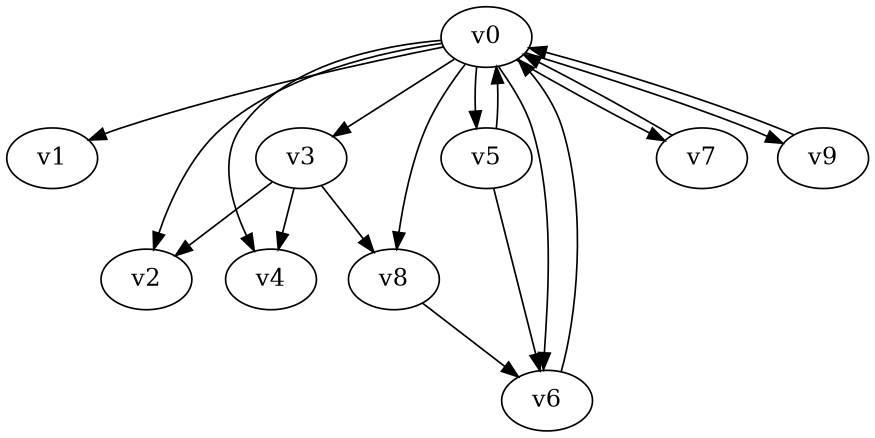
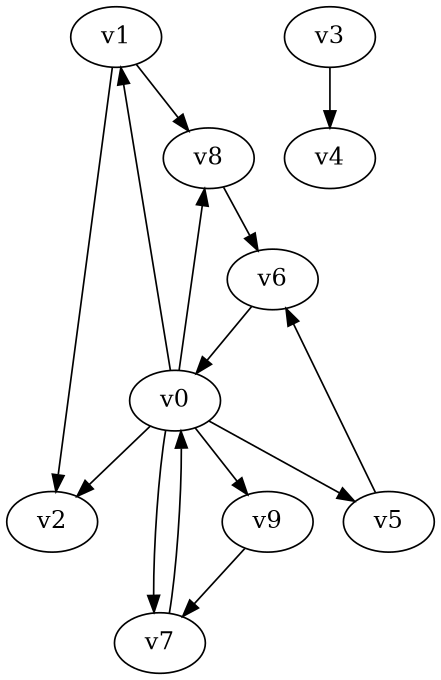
edge "v0" -> "v3": removed
edge "v9" -> "v0": now "v9" -> "v7"
edge "v5" -> "v0": removed
edge "v0" -> "v4": removed
edge "v0" -> "v6": removed
edge "v3" -> "v8": now "v1" -> "v8"
edge "v3" -> "v2": now "v1" -> "v2"
